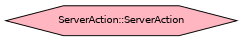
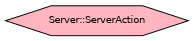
node "ServerAction::ServerAction": label "ServerAction::ServerAction" -> "Server::ServerAction"
